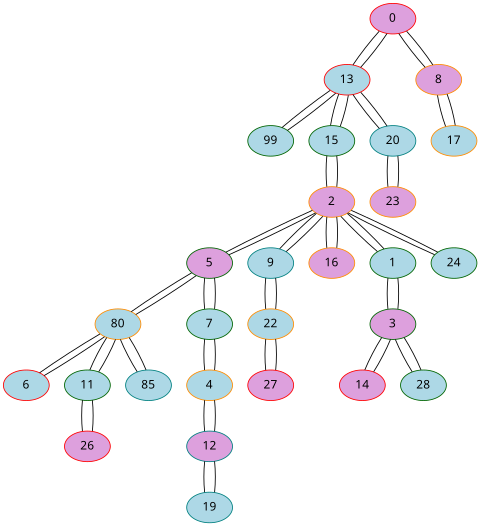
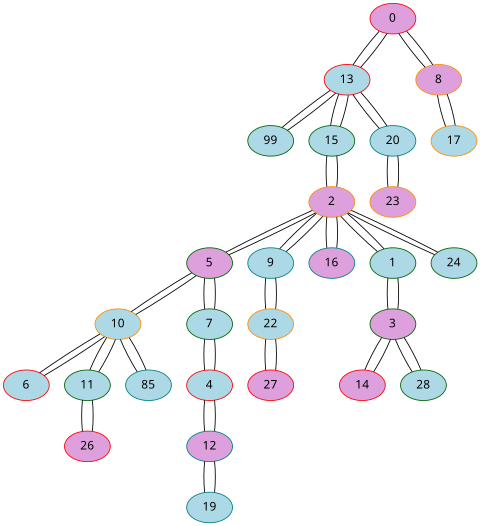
node "16": color darkorange -> teal
node "80": label "80" -> "10"
node "4": color darkorange -> red
